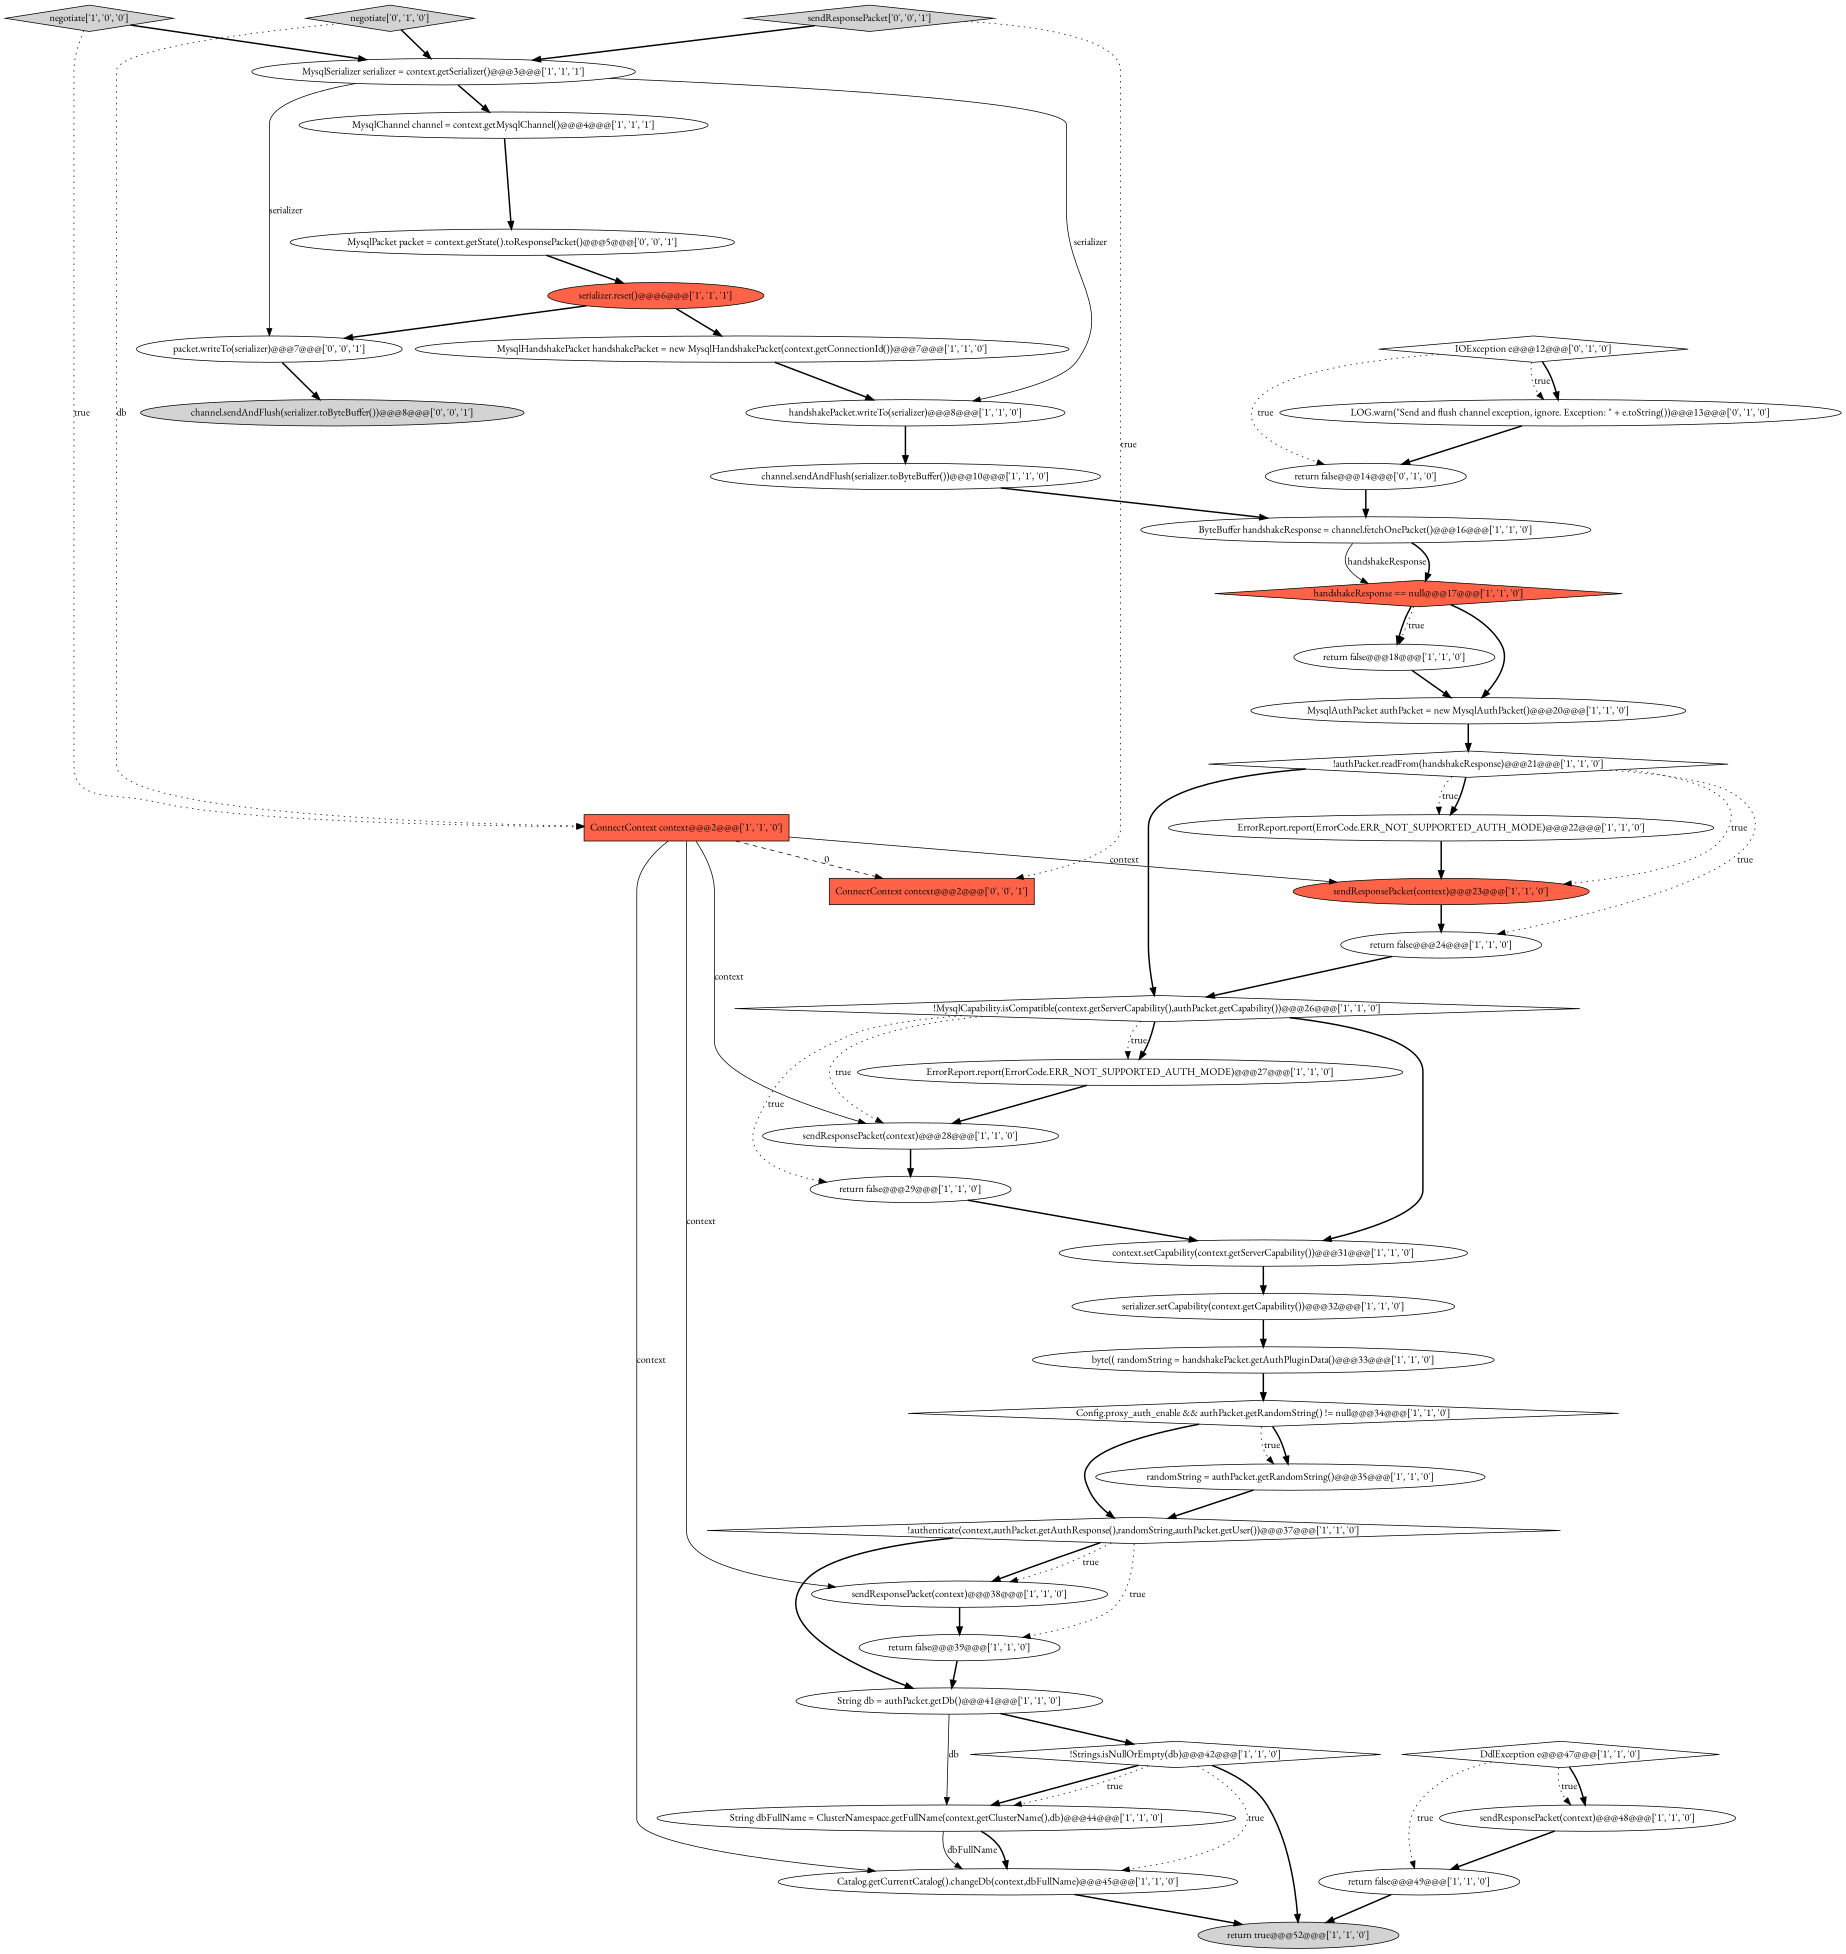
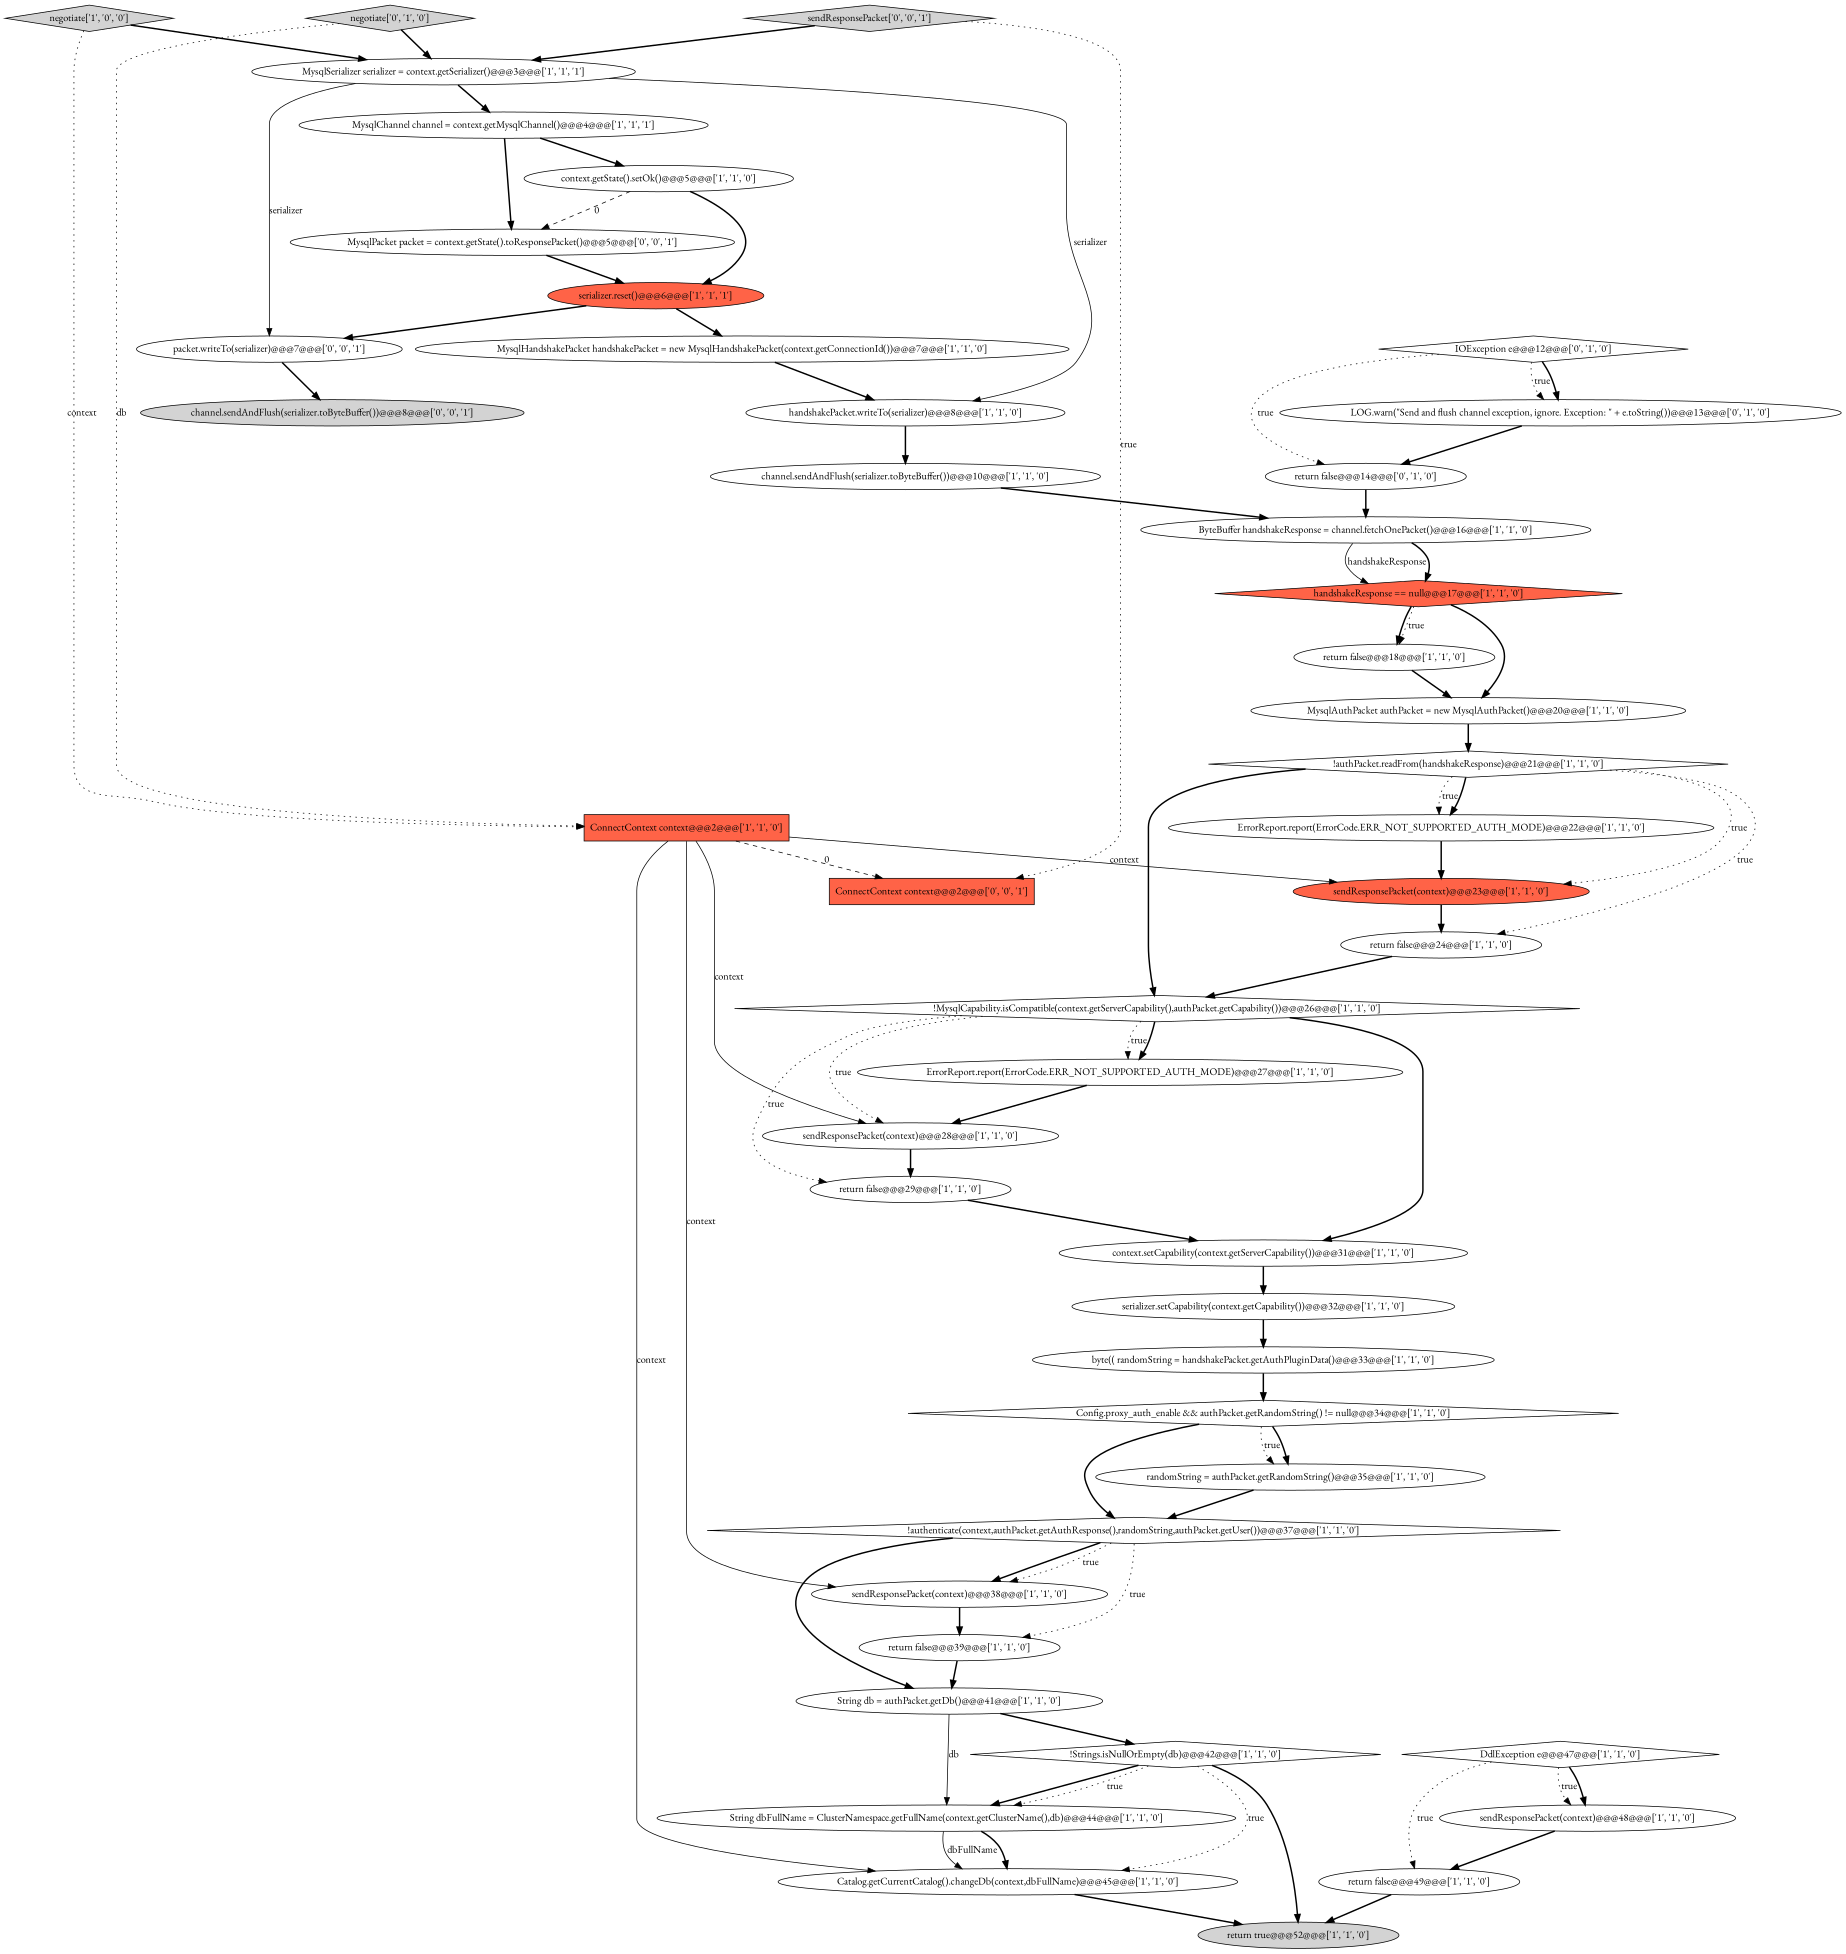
node "context.getState().setOk()@@@5@@@['1', '1', '0']": added
edge "negotiate['1', '0', '0']" -> "ConnectContext context@@@2@@@['1', '1', '0']": label "true" -> "context"
